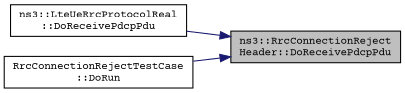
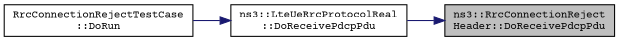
edge "RrcConnectionRejectTestCase ::DoRun" -> "ns3::RrcConnectionReject Header::DoReceivePdcpPdu": now "RrcConnectionRejectTestCase ::DoRun" -> "ns3::LteUeRrcProtocolReal ::DoReceivePdcpPdu"
